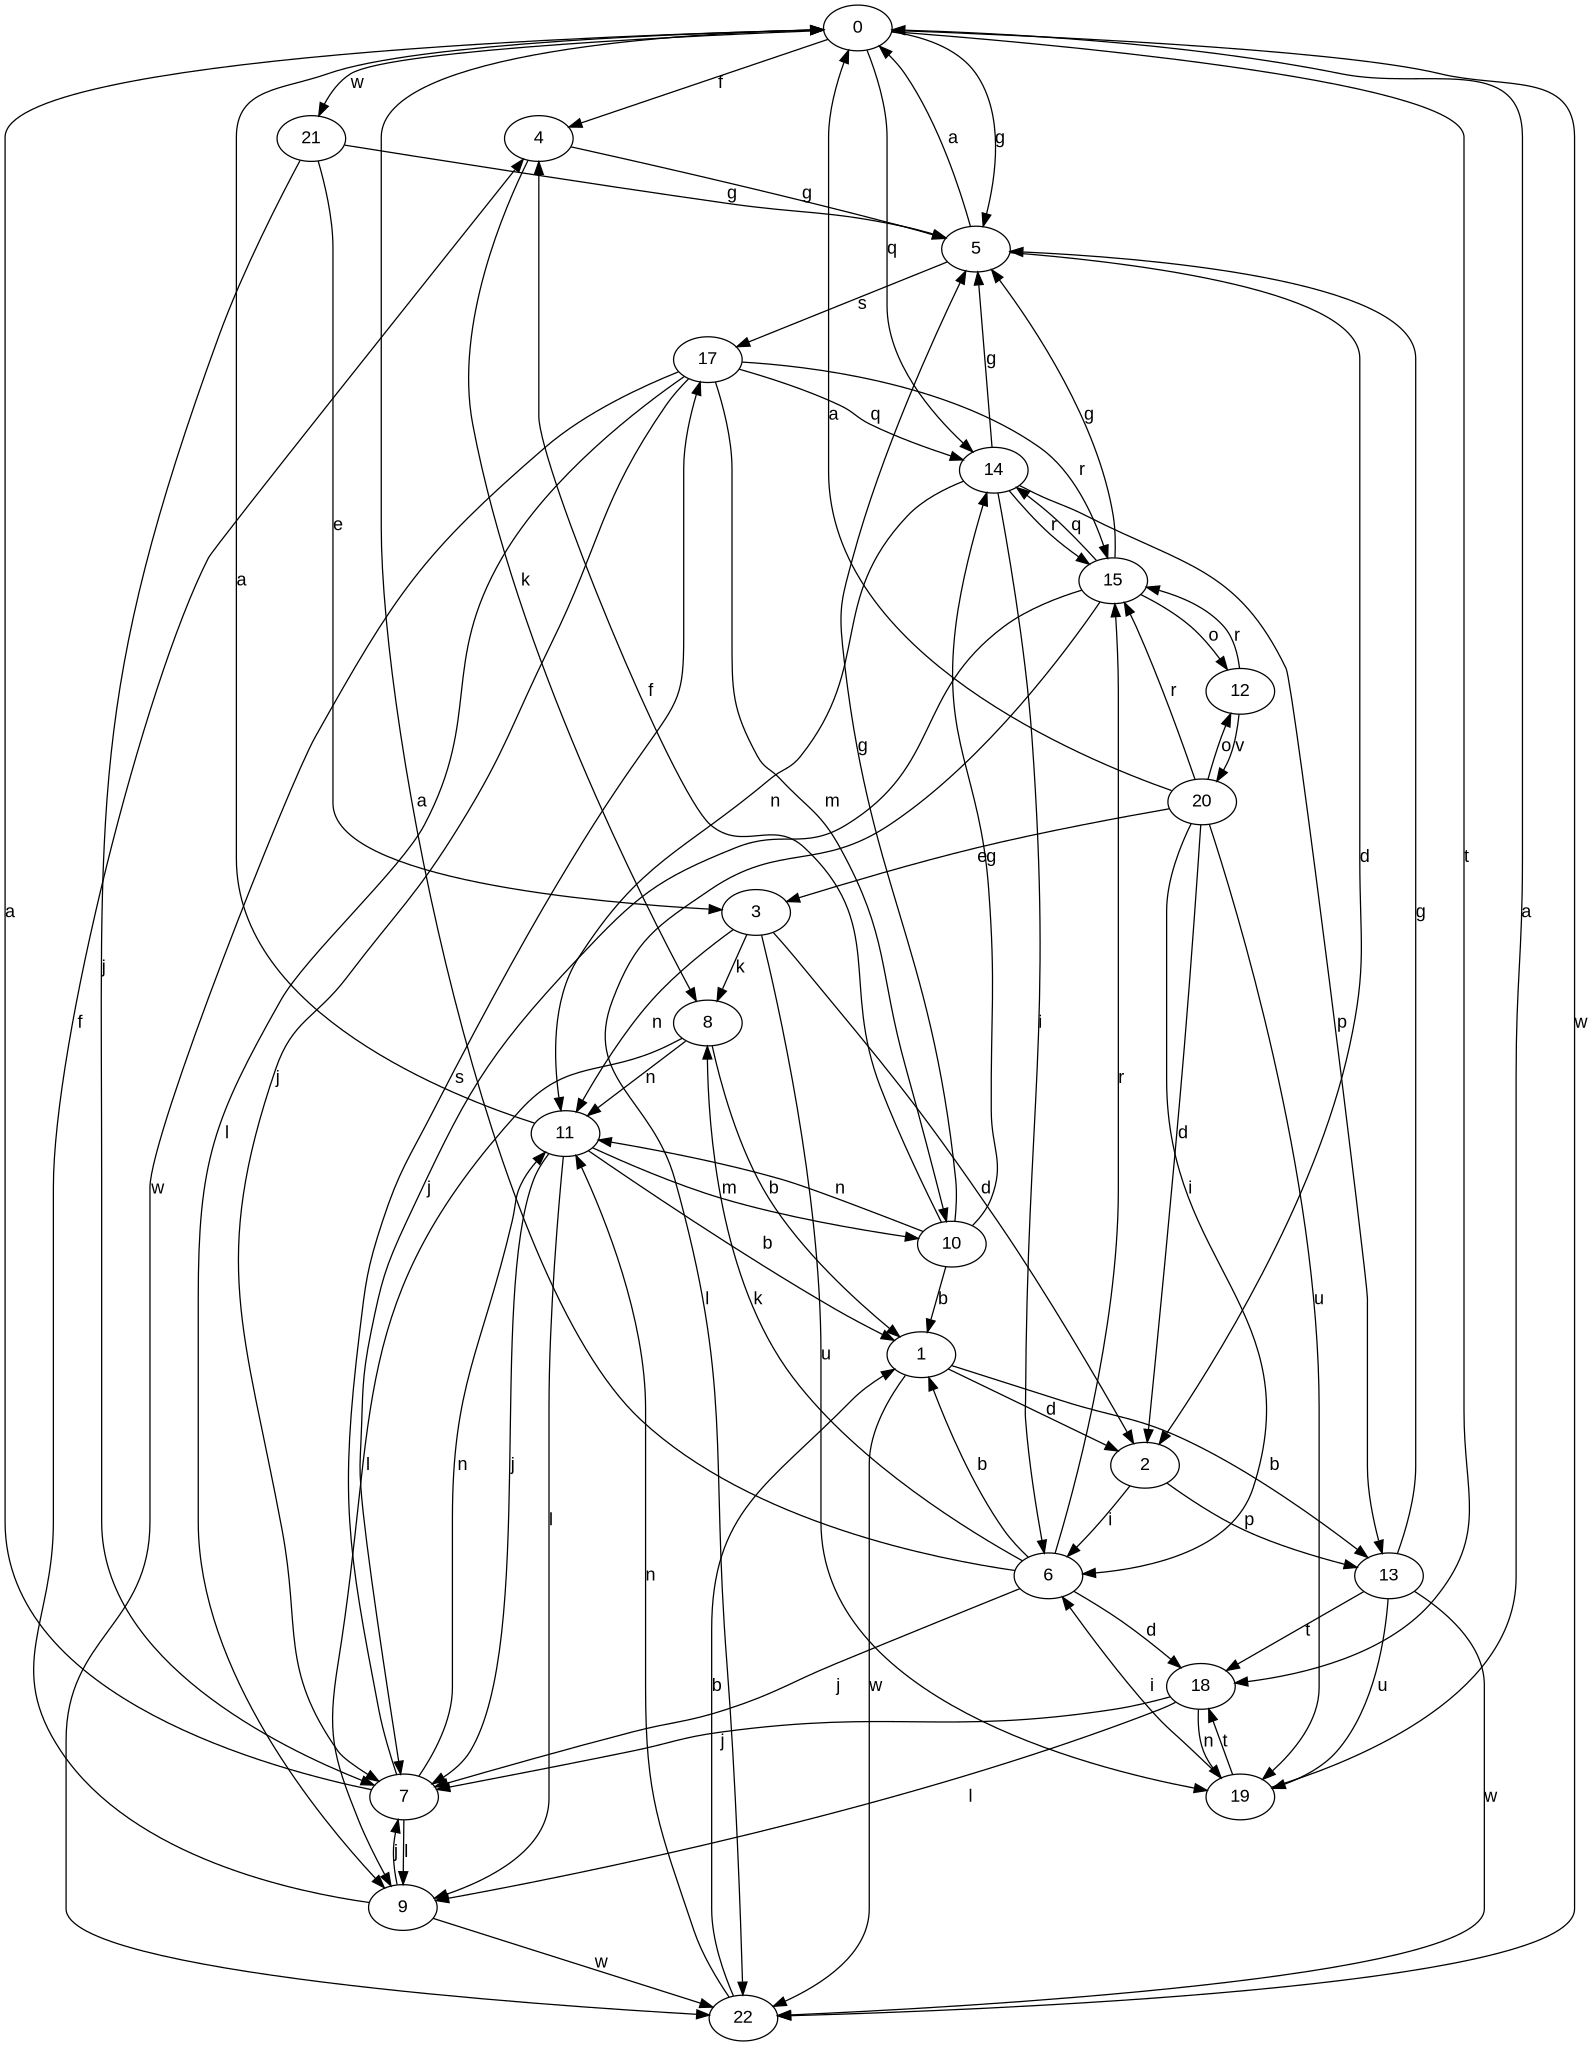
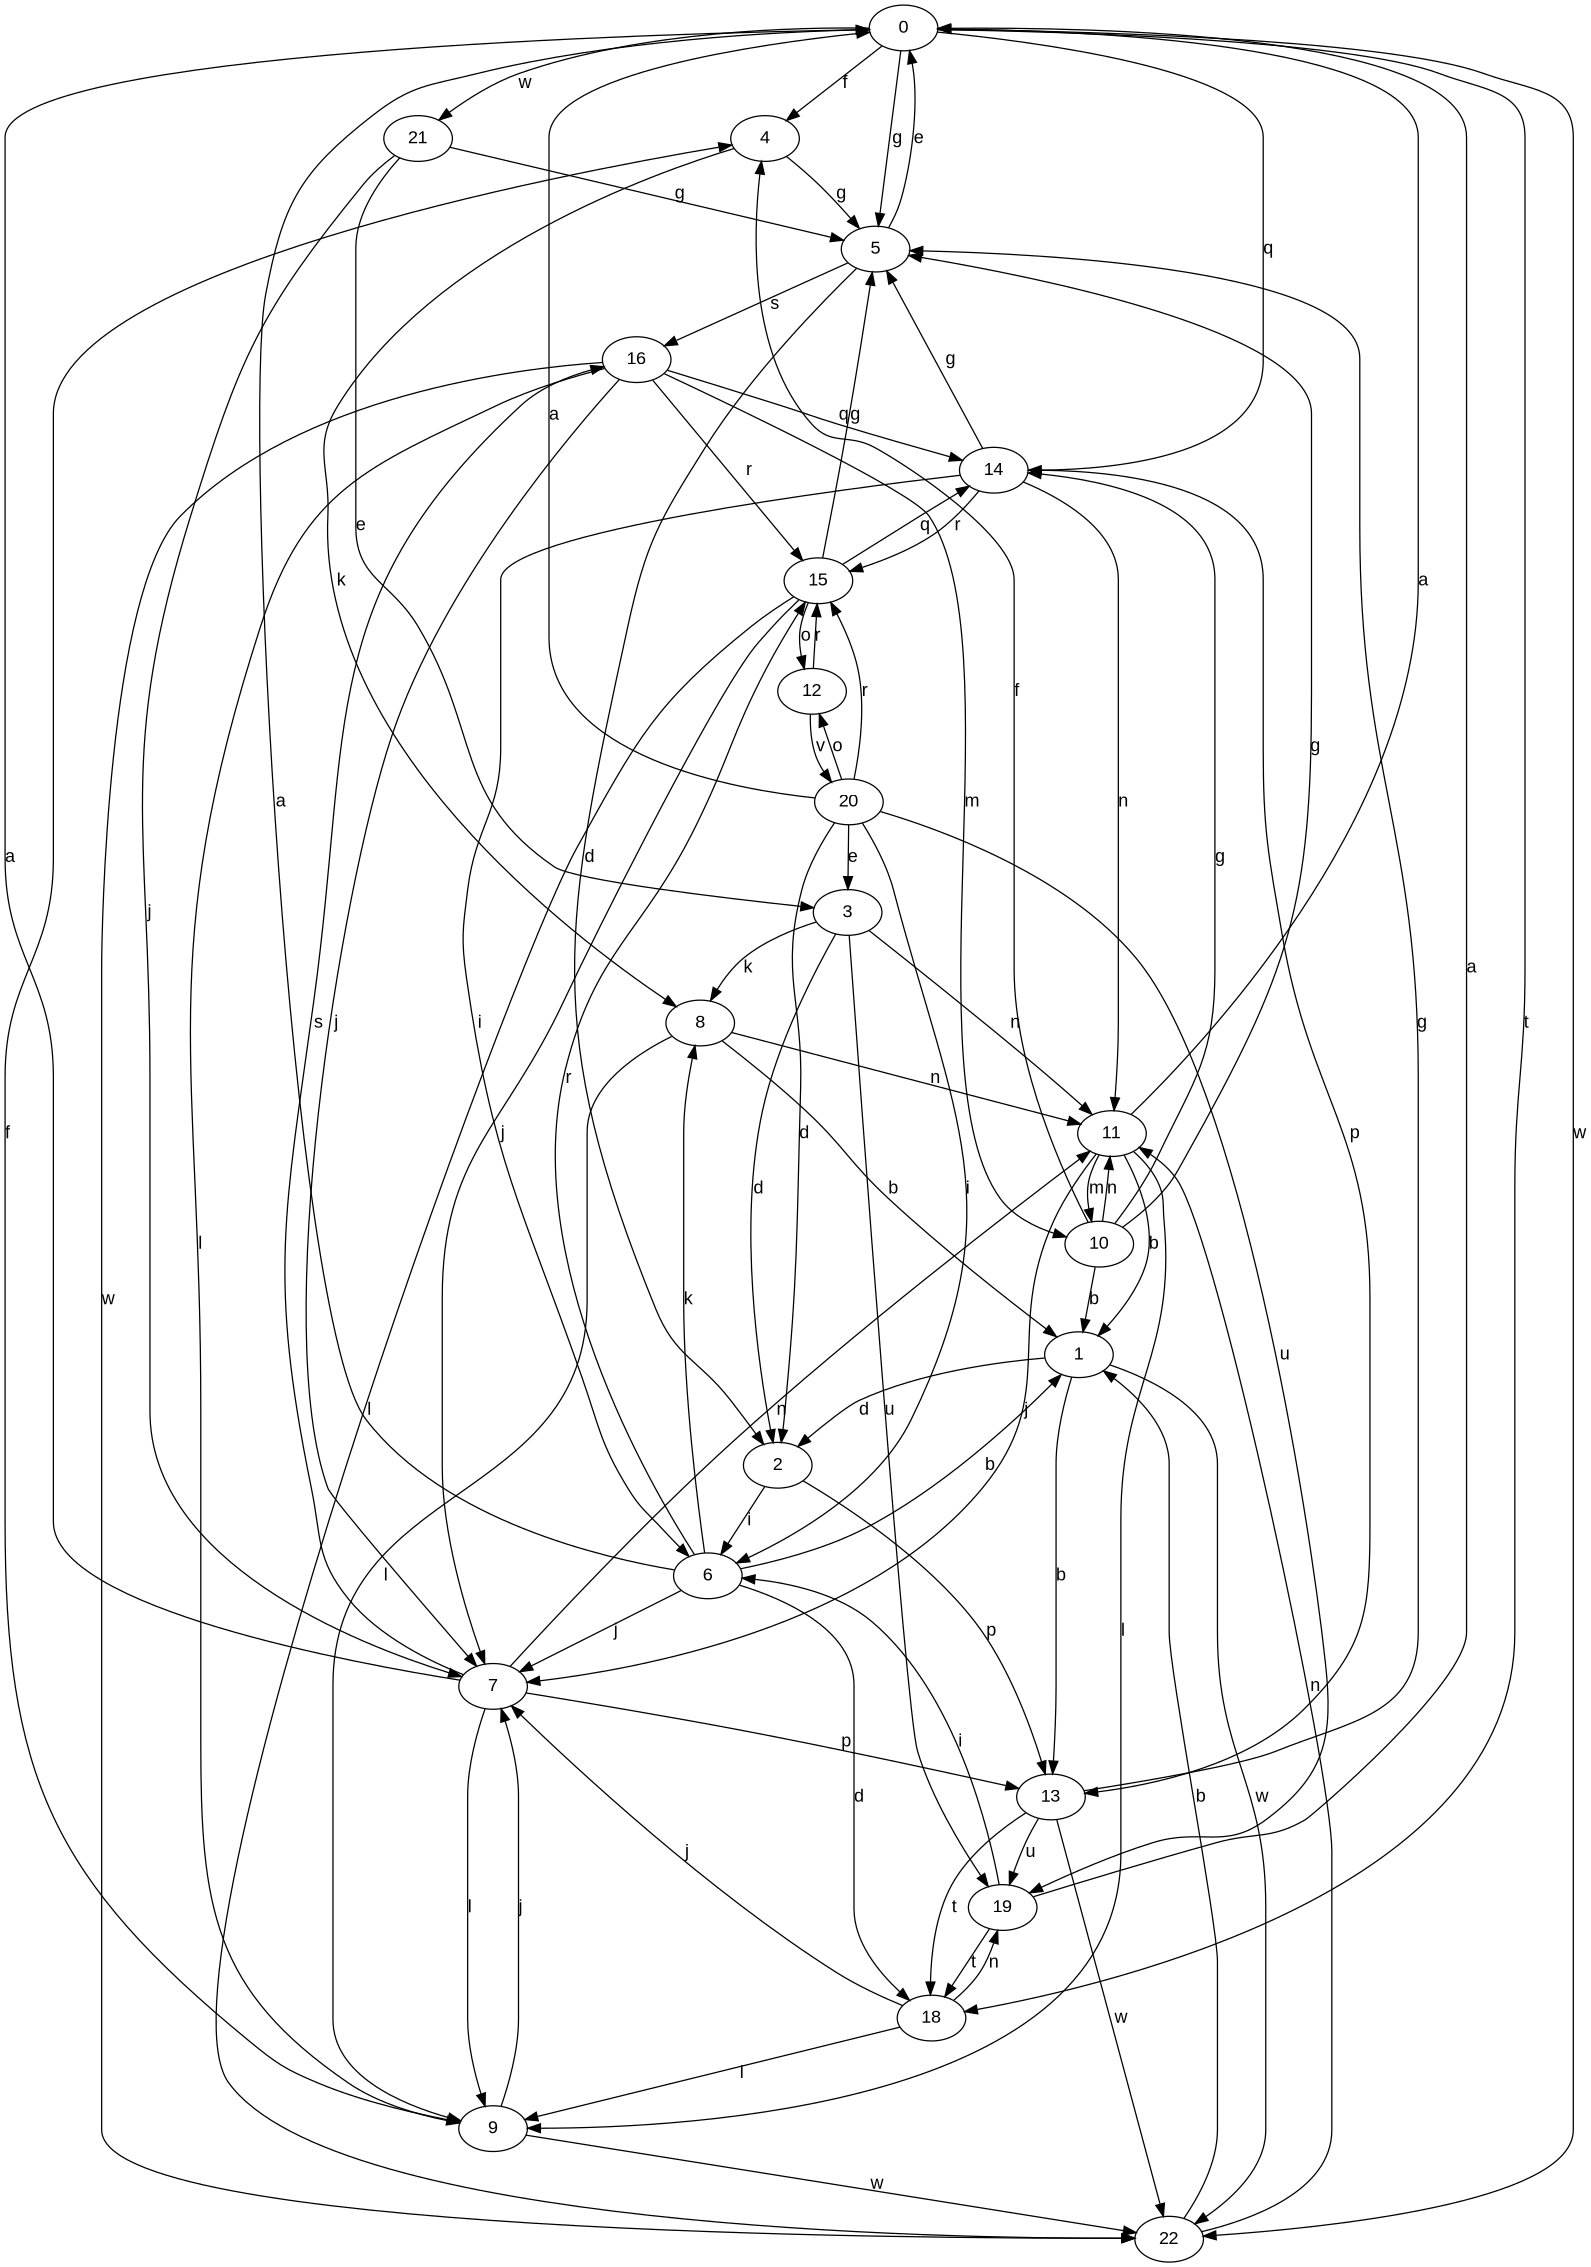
edge "5" -> "0": label "a" -> "e"
node "17": label "17" -> "16"
edge "7" -> "13": added, label "p"
